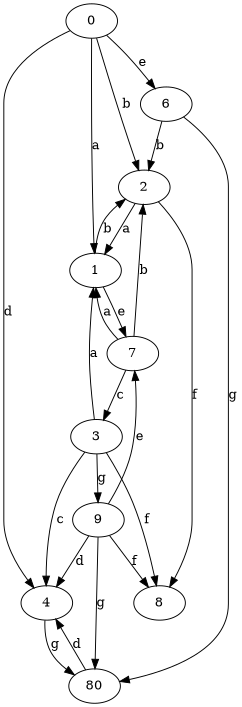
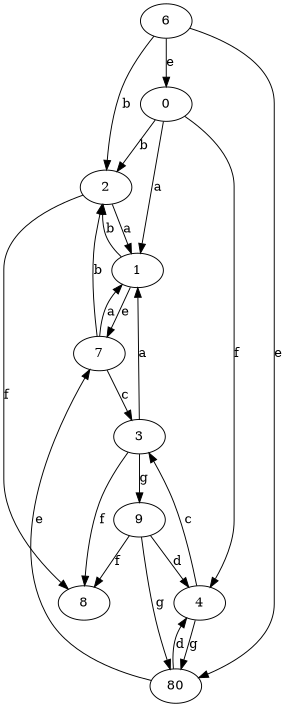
edge "0" -> "6": reversed
edge "0" -> "4": label "d" -> "f"
edge "6" -> "80": label "g" -> "e"
edge "9" -> "7": now "80" -> "7"
edge "3" -> "4": reversed
